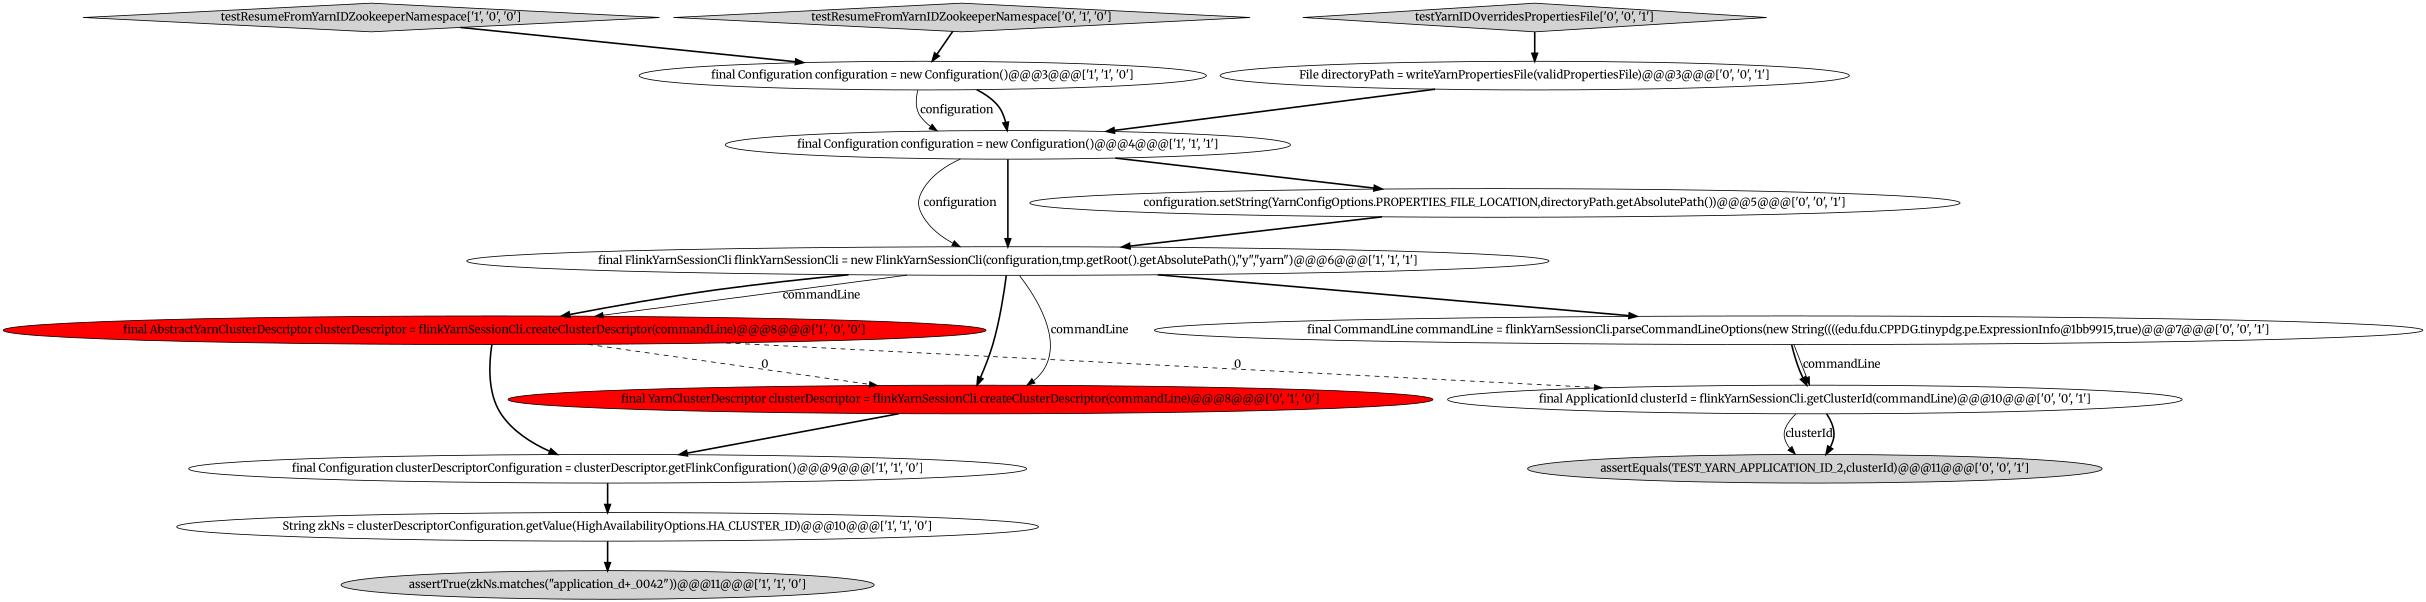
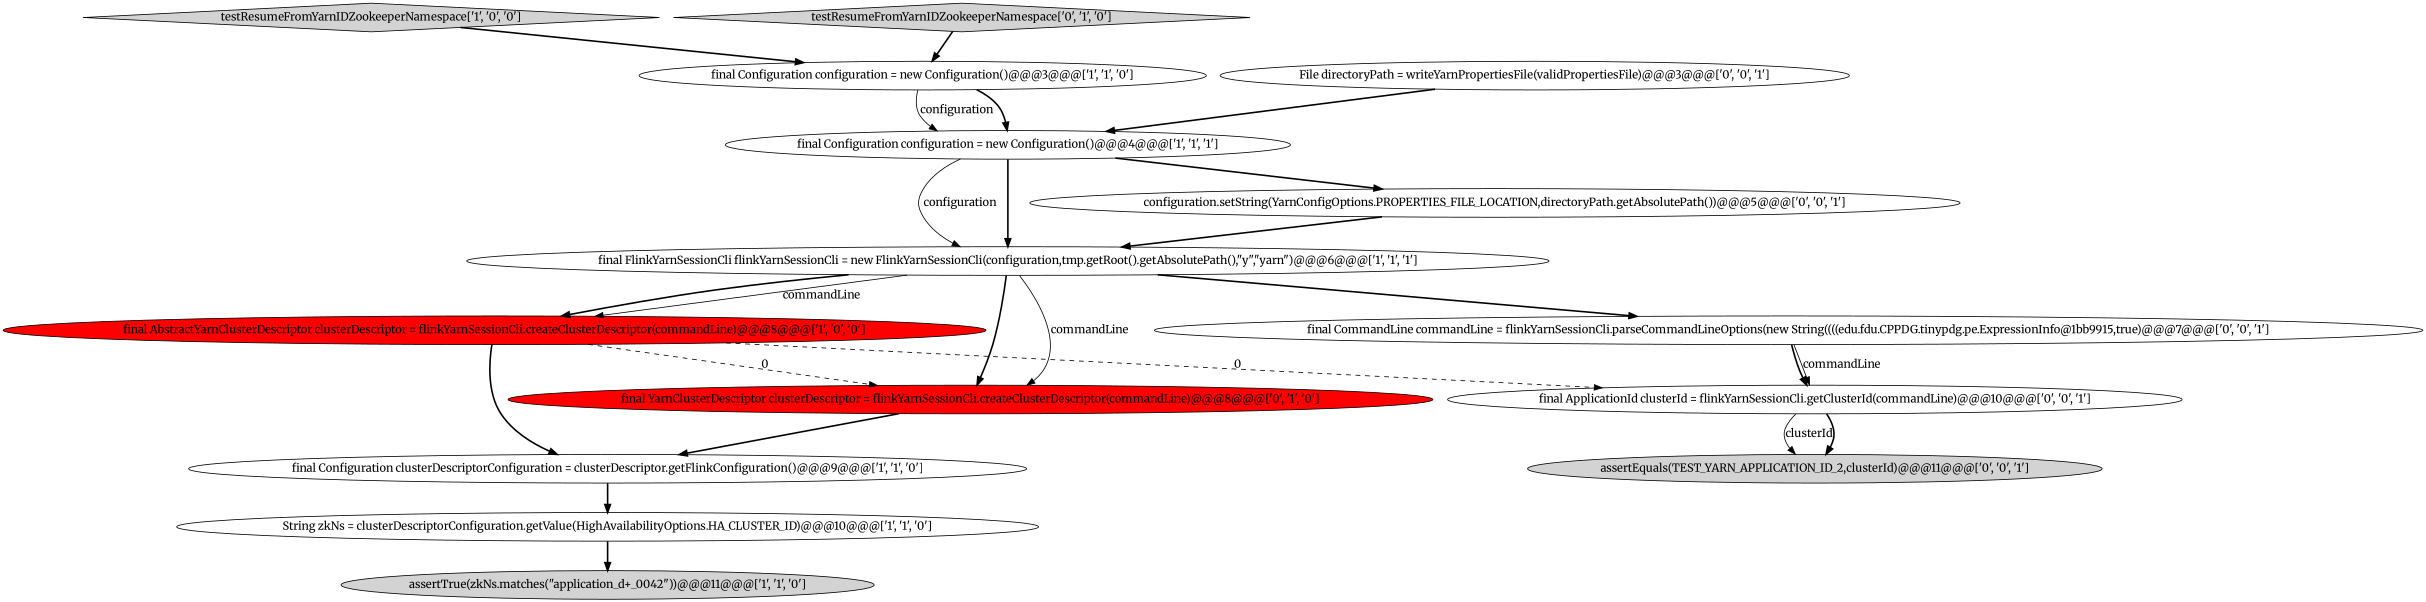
node "testYarnIDOverridesPropertiesFile['0', '0', '1']": removed
